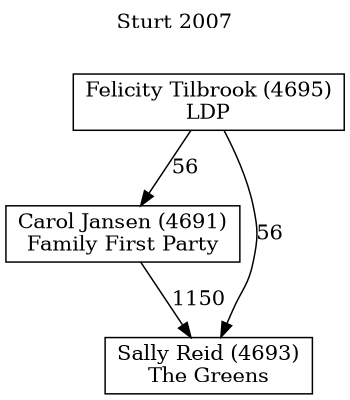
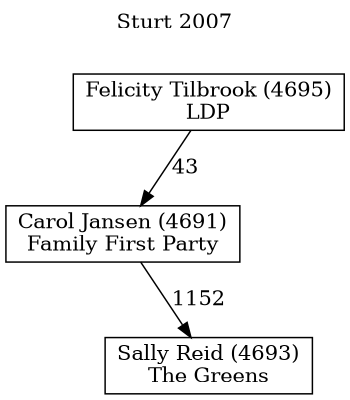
edge "Felicity Tilbrook (4695) LDP" -> "Carol Jansen (4691) Family First Party": label "56" -> "43"
edge "Felicity Tilbrook (4695) LDP" -> "Sally Reid (4693) The Greens": removed, label "56"
edge "Carol Jansen (4691) Family First Party" -> "Sally Reid (4693) The Greens": label "1150" -> "1152"
